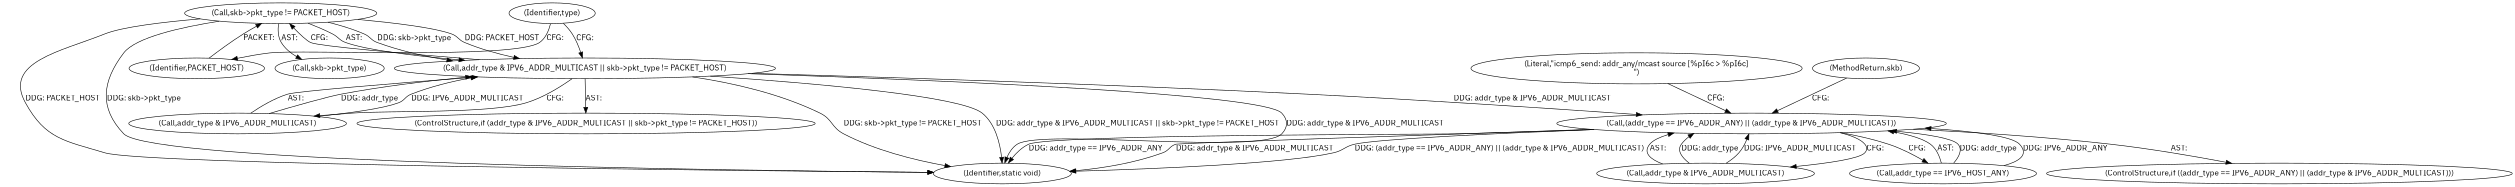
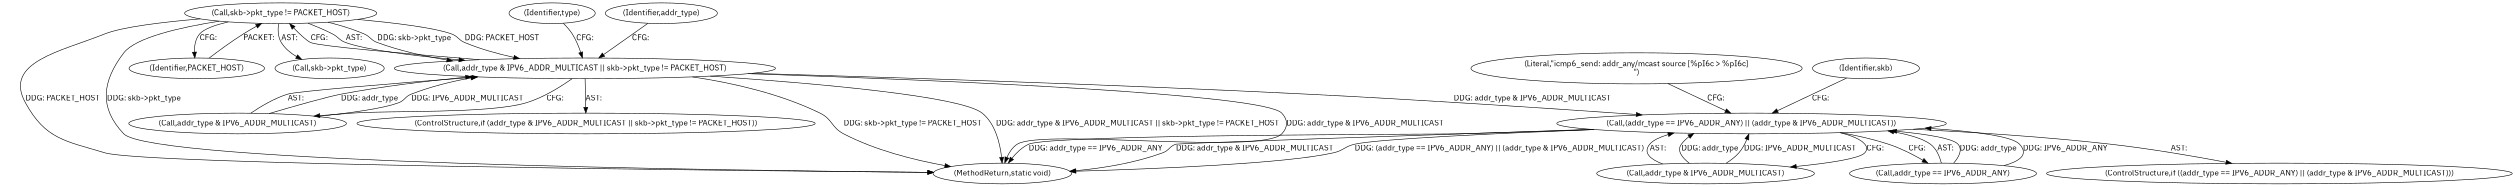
node "(Identifier,addr_type)": added
edge "(Identifier,type)" -> "(Identifier,PACKET_HOST)": now "(Call,skb->pkt_type != PACKET_HOST)" -> "(Identifier,PACKET_HOST)"
node "(MethodReturn,skb)": label "(MethodReturn,skb)" -> "(Identifier,skb)"
node "(Identifier,static void)": label "(Identifier,static void)" -> "(MethodReturn,static void)"
node "(Call,addr_type == IPV6_HOST_ANY)": label "(Call,addr_type == IPV6_HOST_ANY)" -> "(Call,addr_type == IPV6_ADDR_ANY)"
